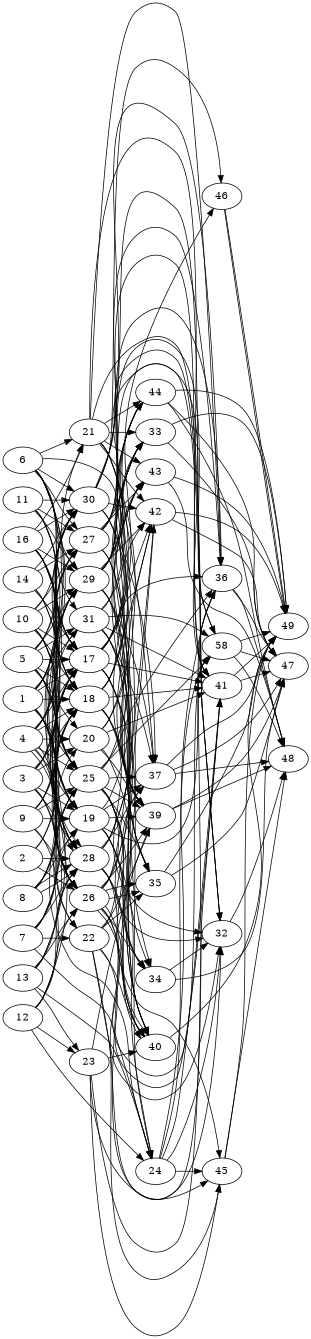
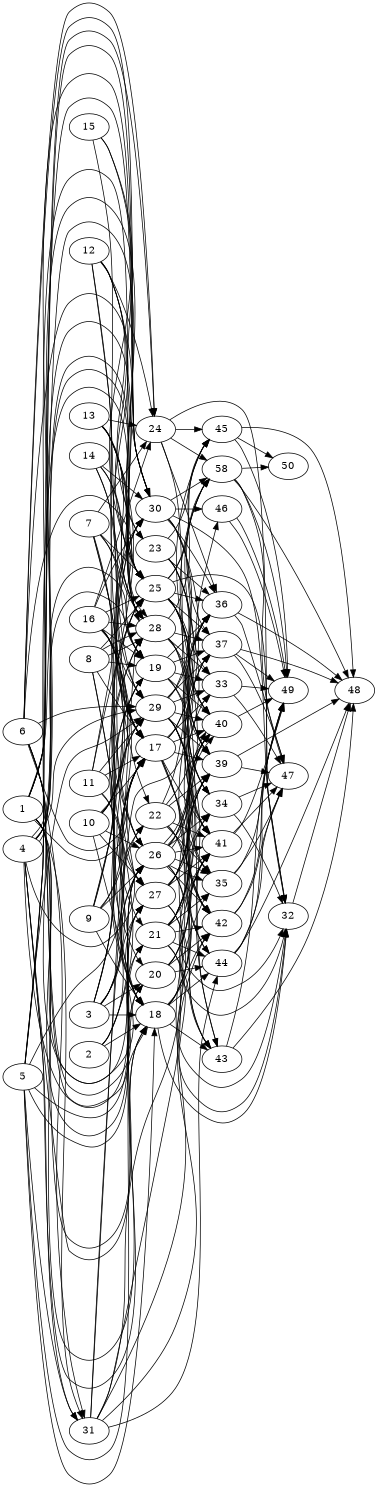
node "15": added
edge "21" -> "33": now "21" -> "40"
node "50": added
edge "31" -> "37": now "31" -> "28"
edge "8" -> "17": added
edge "16" -> "26": added
edge "26" -> "41": added
edge "19" -> "24": now "16" -> "24"
